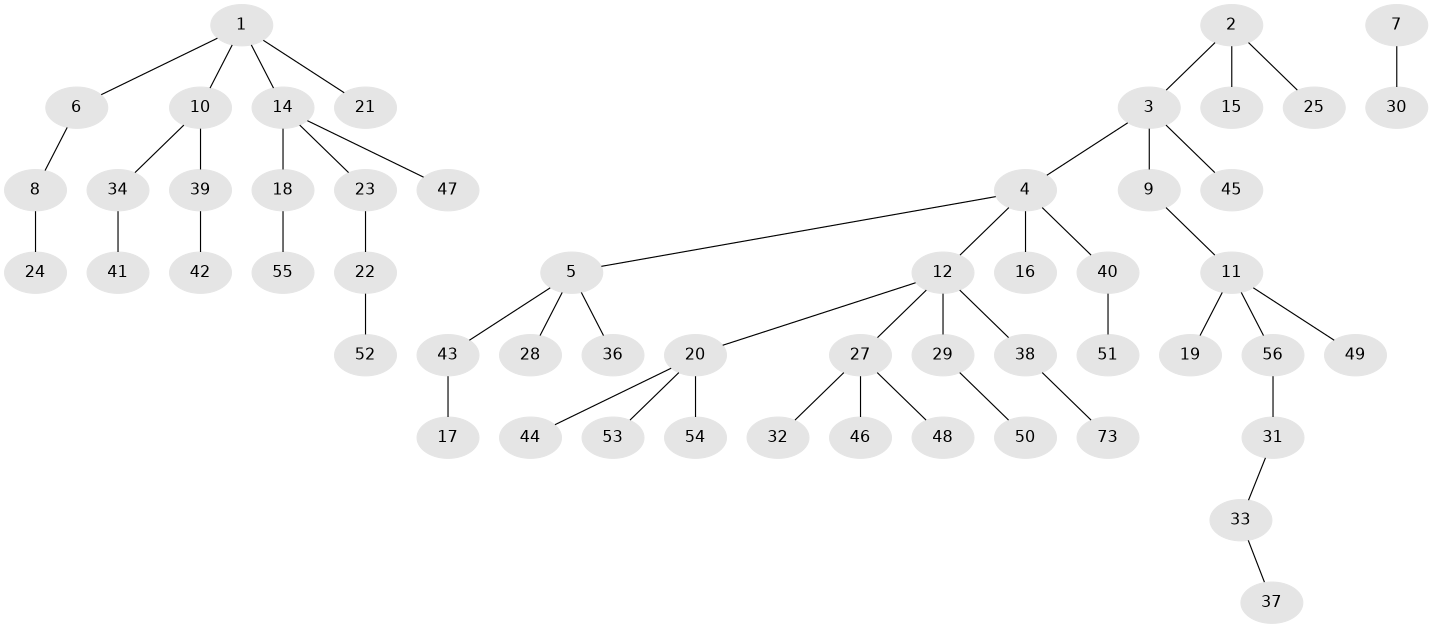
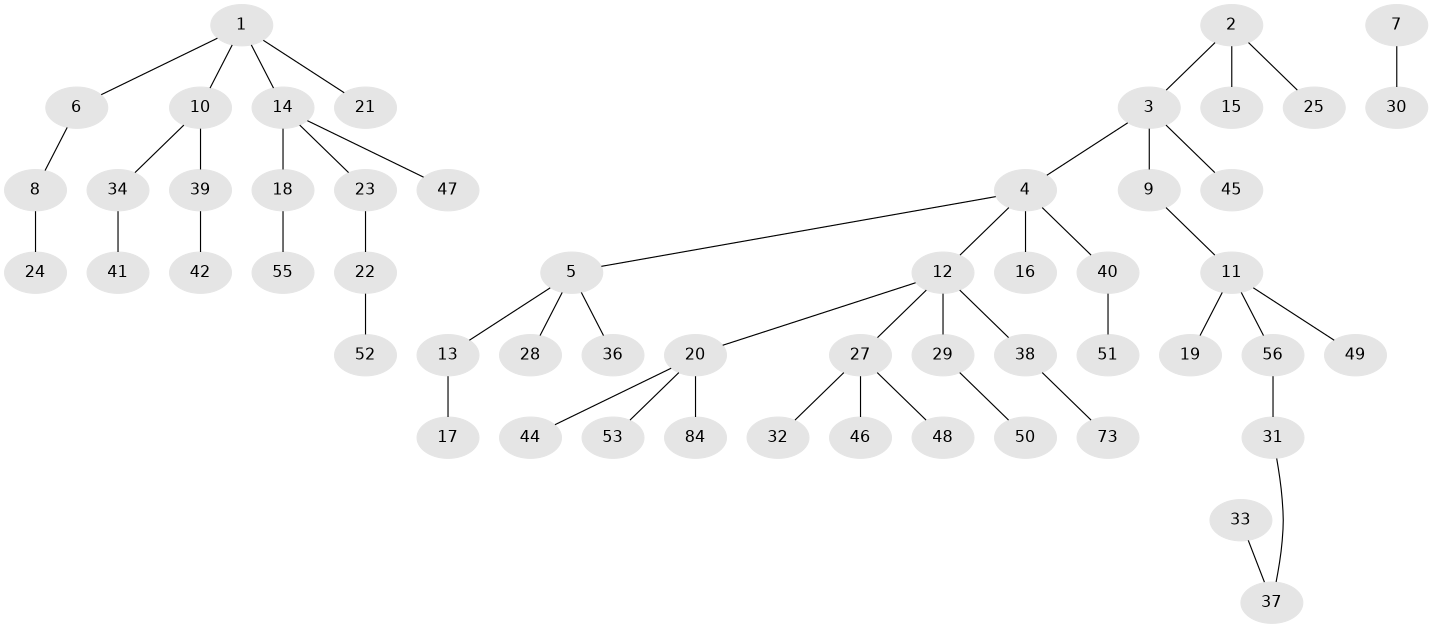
node "43": label "43" -> "13"
node "54": label "54" -> "84"
edge "31" -- "33": now "31" -- "37"
